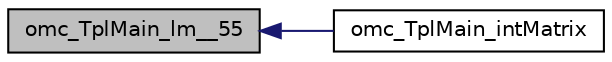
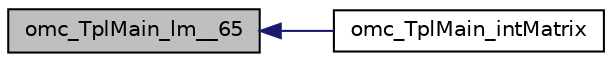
node "omc_TplMain_lm__55": label "omc_TplMain_lm__55" -> "omc_TplMain_lm__65"
